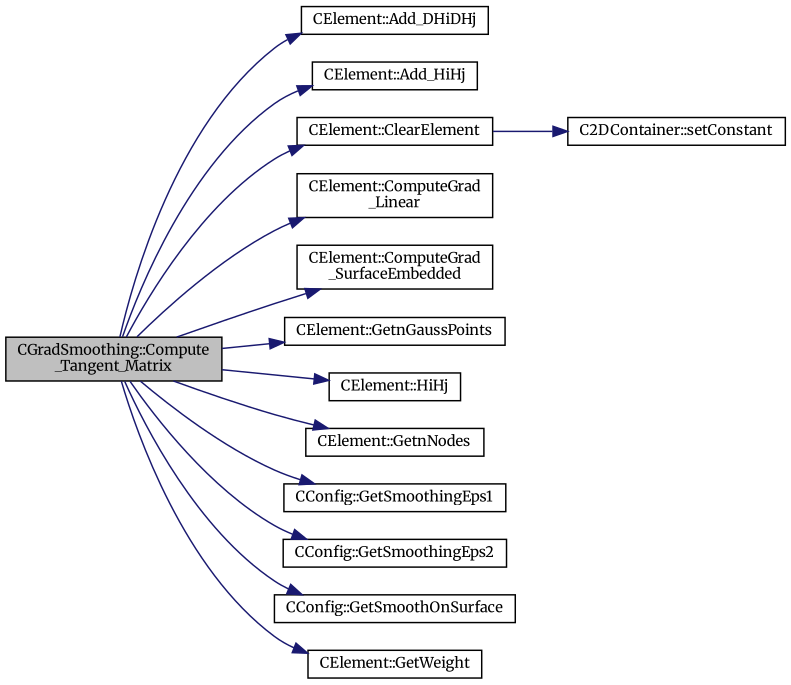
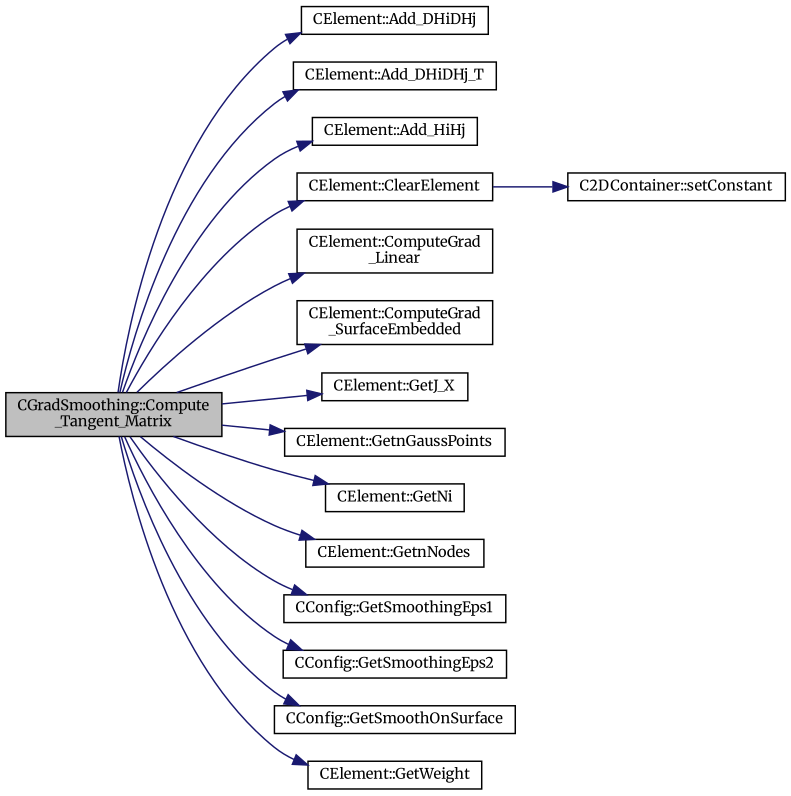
node "CElement::Add_DHiDHj_T": added
node "CElement::HiHj": label "CElement::HiHj" -> "CElement::GetNi"
node "CElement::GetJ_X": added
